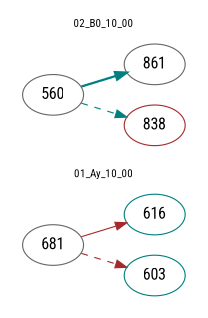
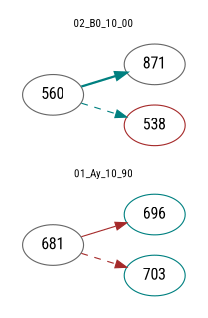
node "861": label "861" -> "871"
node "838": label "838" -> "538"
cluster "01_Ay_10_00": label "01_Ay_10_00" -> "01_Ay_10_90"
node "616": label "616" -> "696"
node "603": label "603" -> "703"
